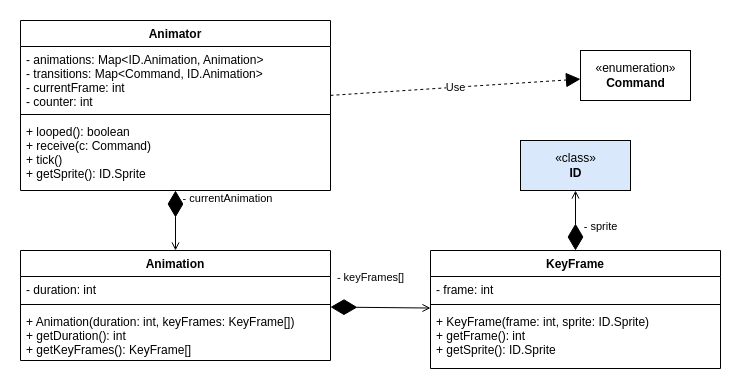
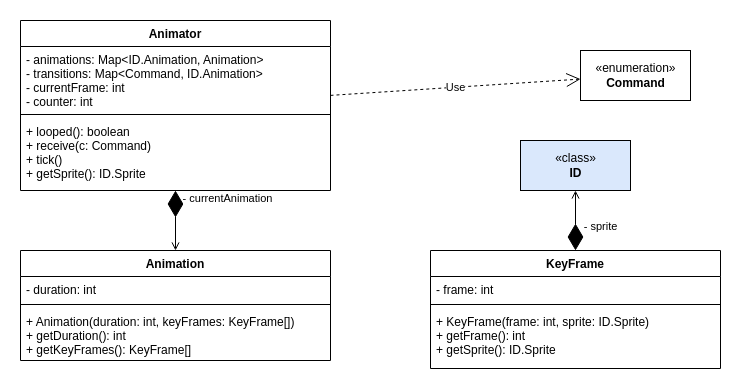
edge "Animator" -> "«enumeration» Command": arrowhead block -> open
edge "Animation" -- "KeyFrame": removed, label "- keyFrames[]"
